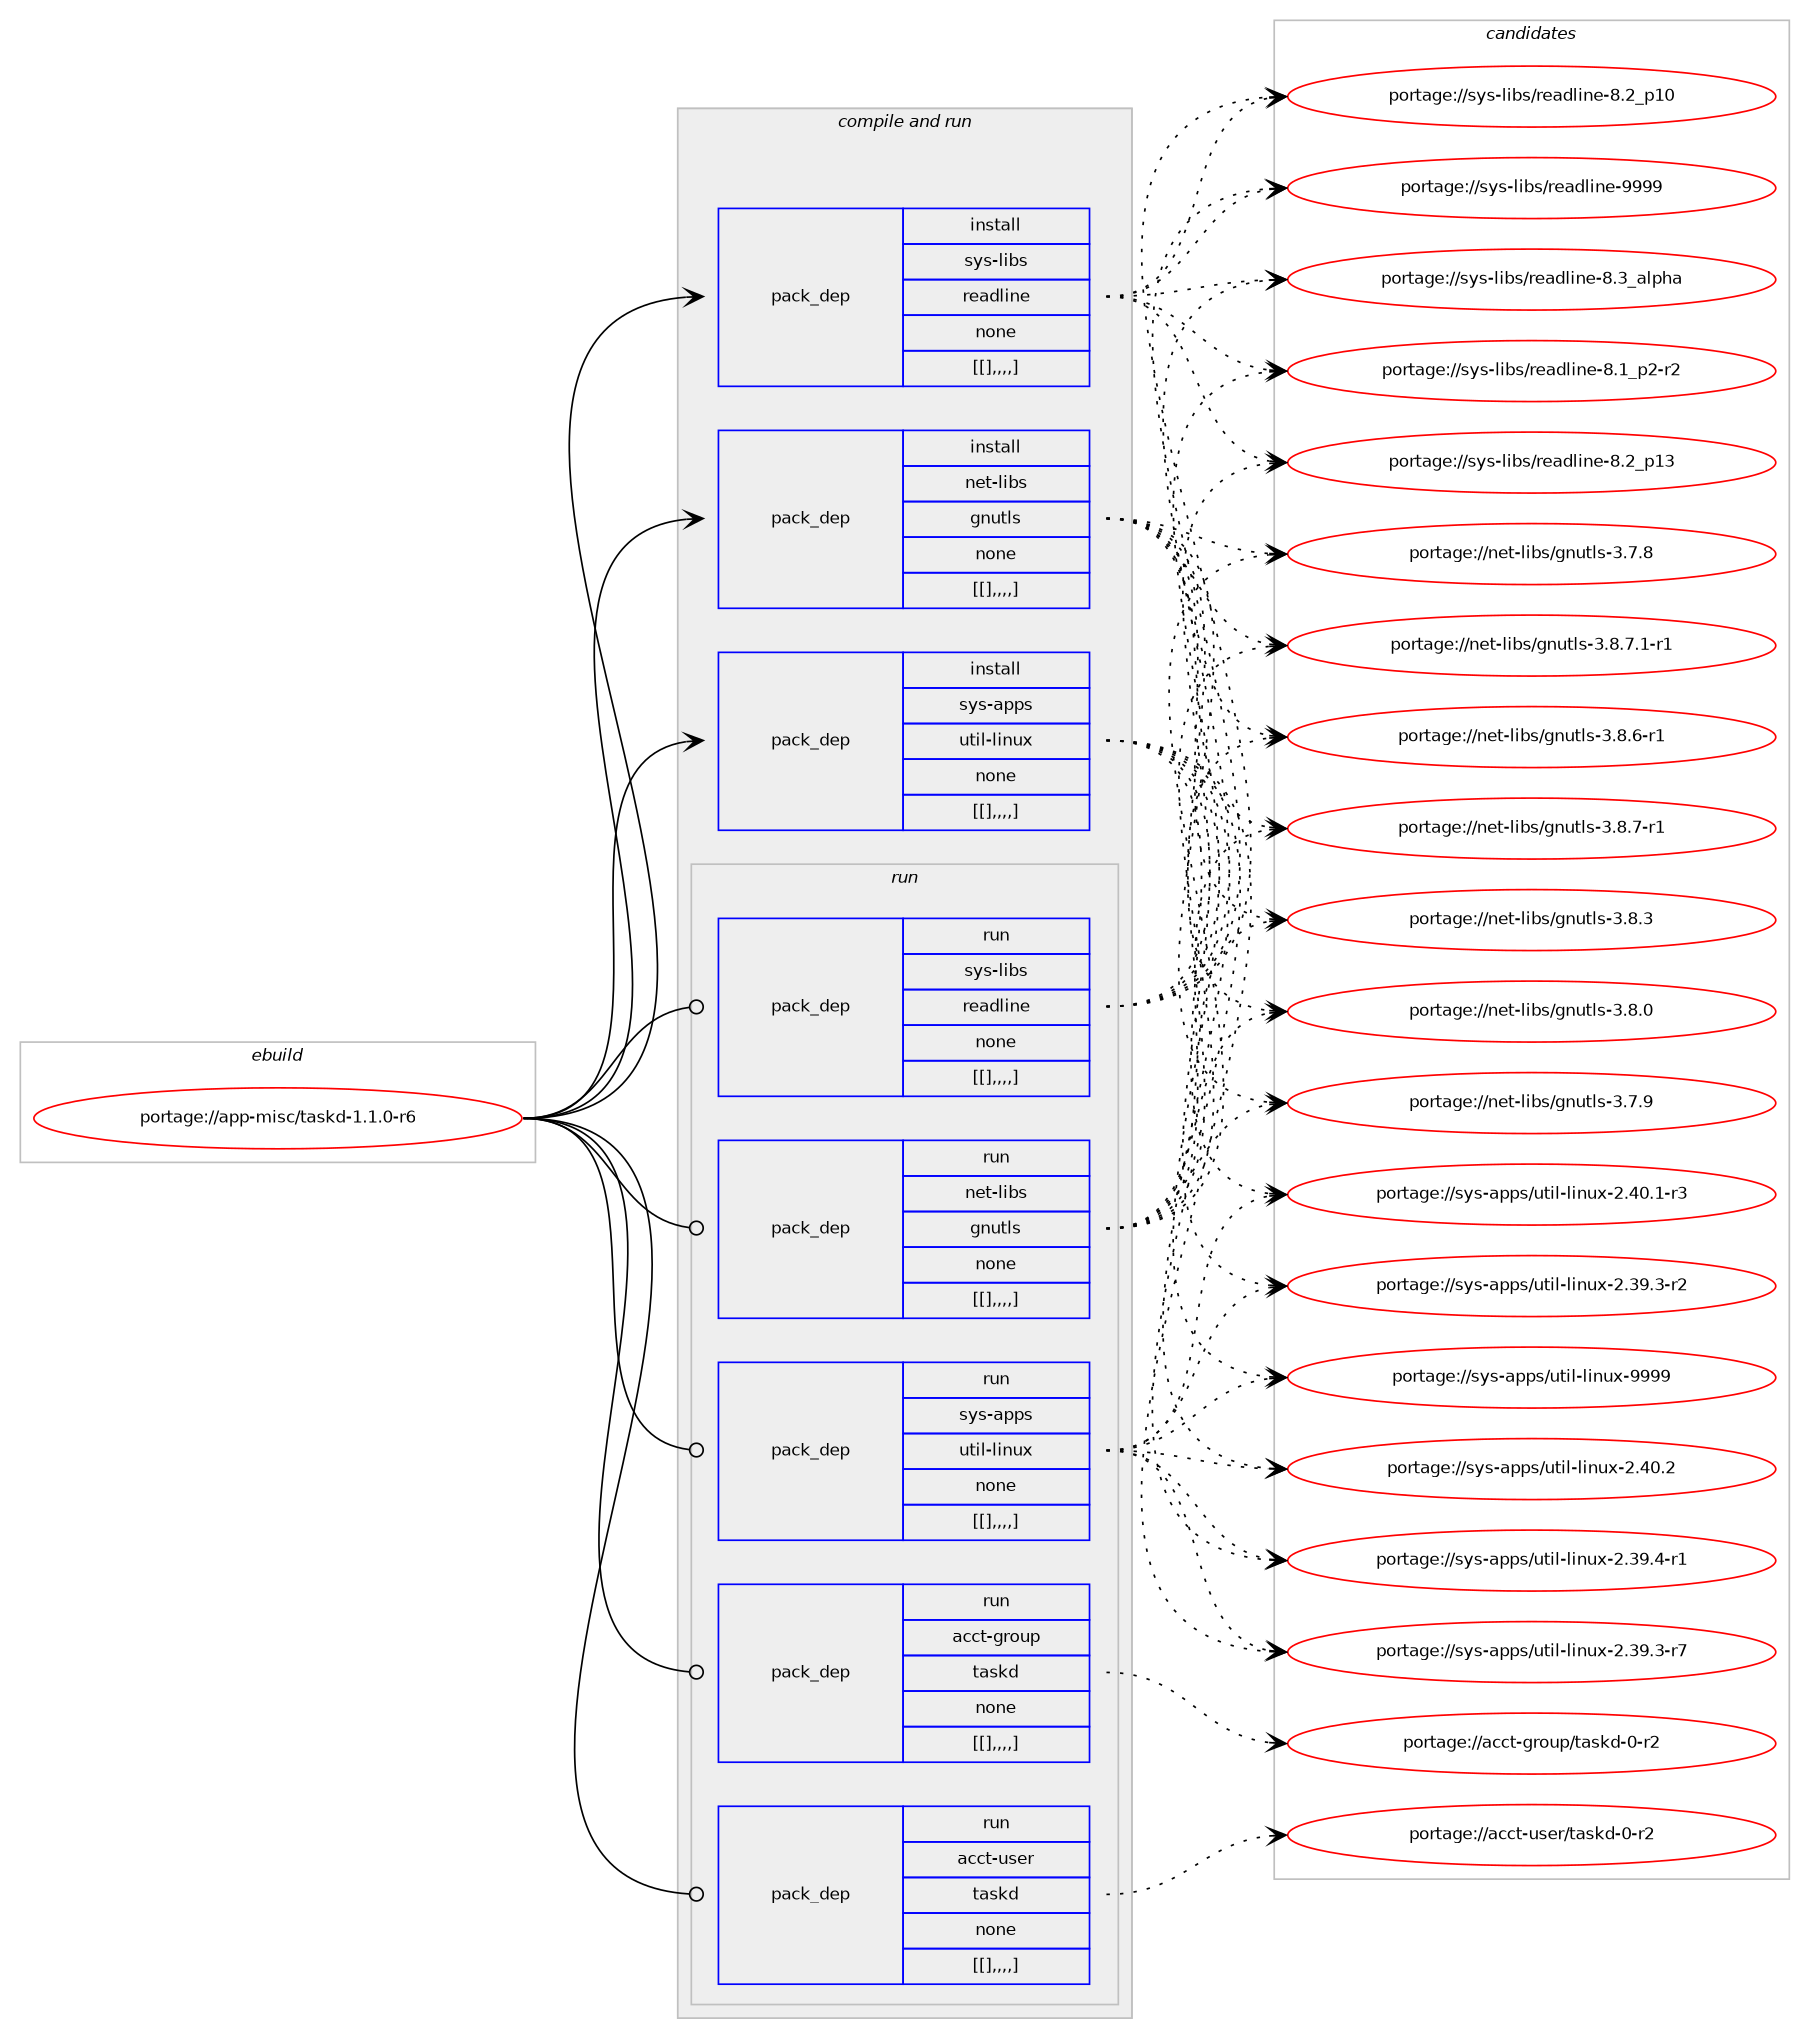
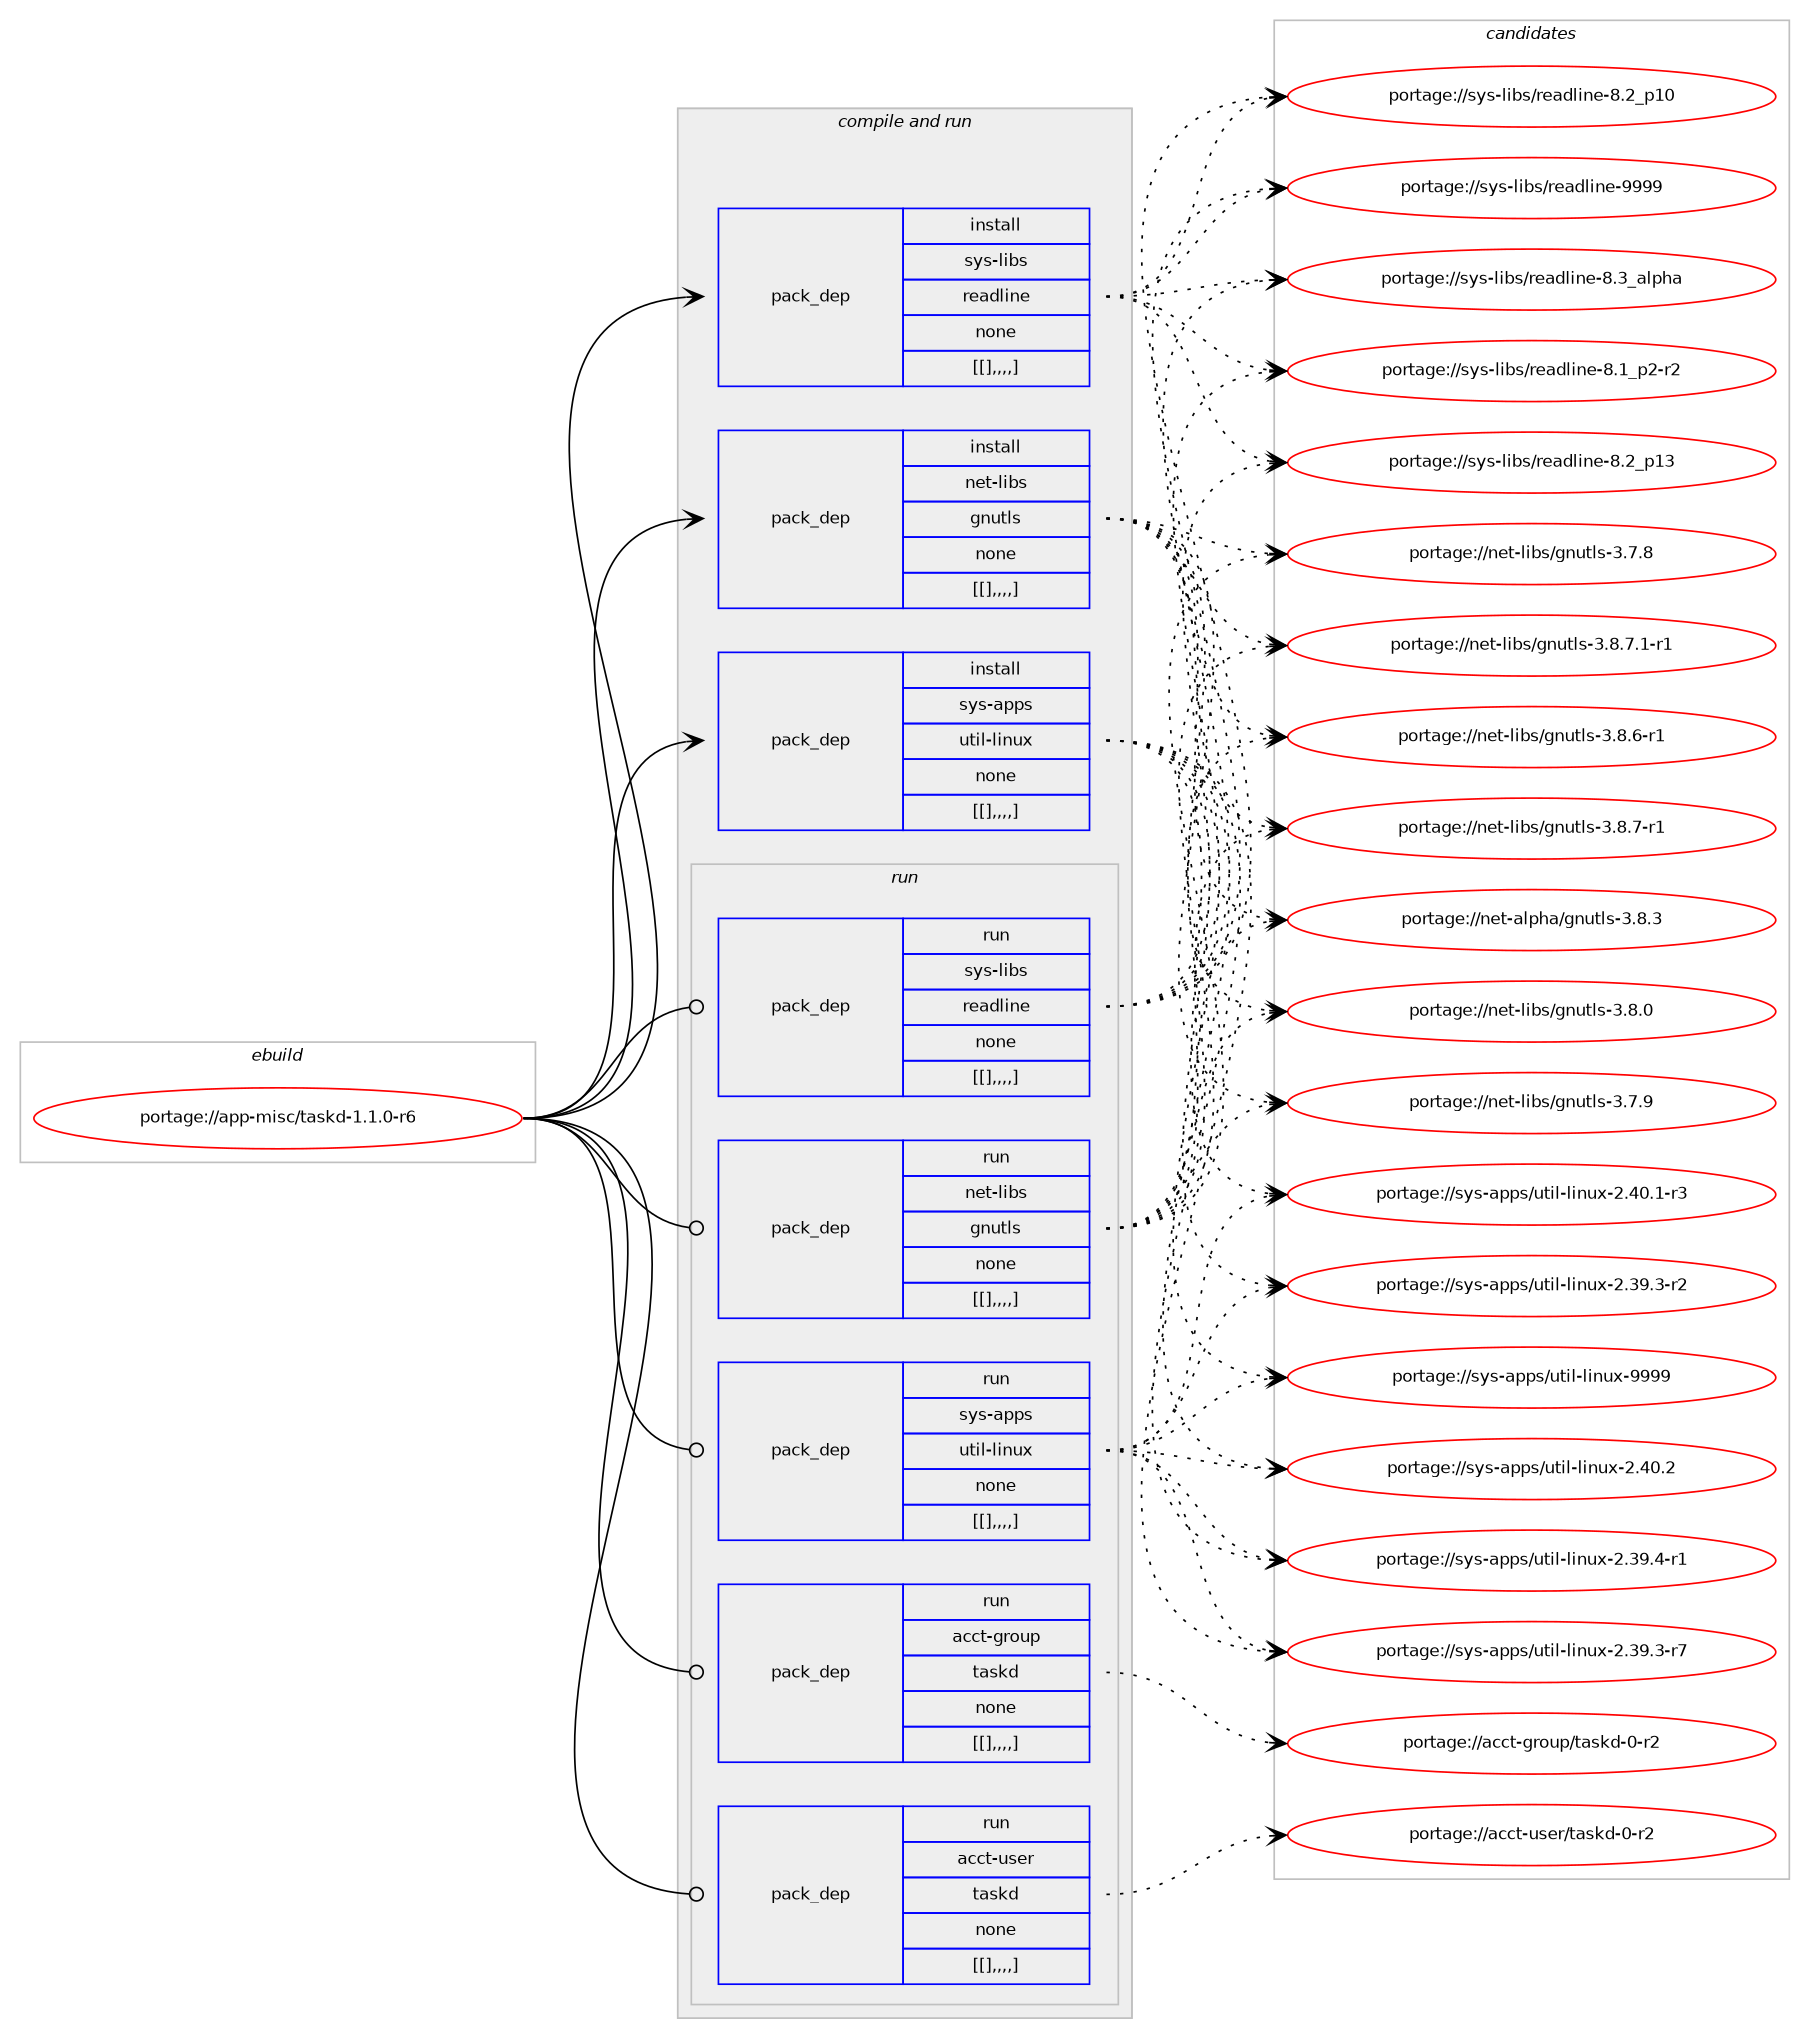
node "portage://net-libs/gnutls-3.8.3": label "portage://net-libs/gnutls-3.8.3" -> "portage://net-alpha/gnutls-3.8.3"
